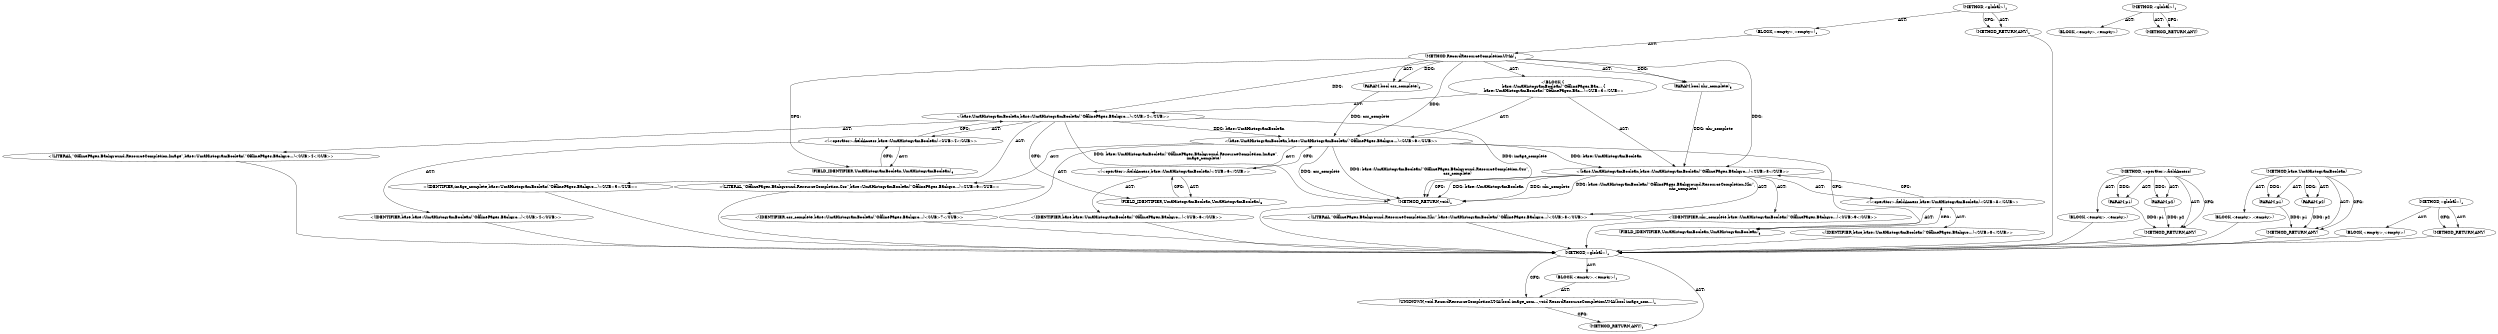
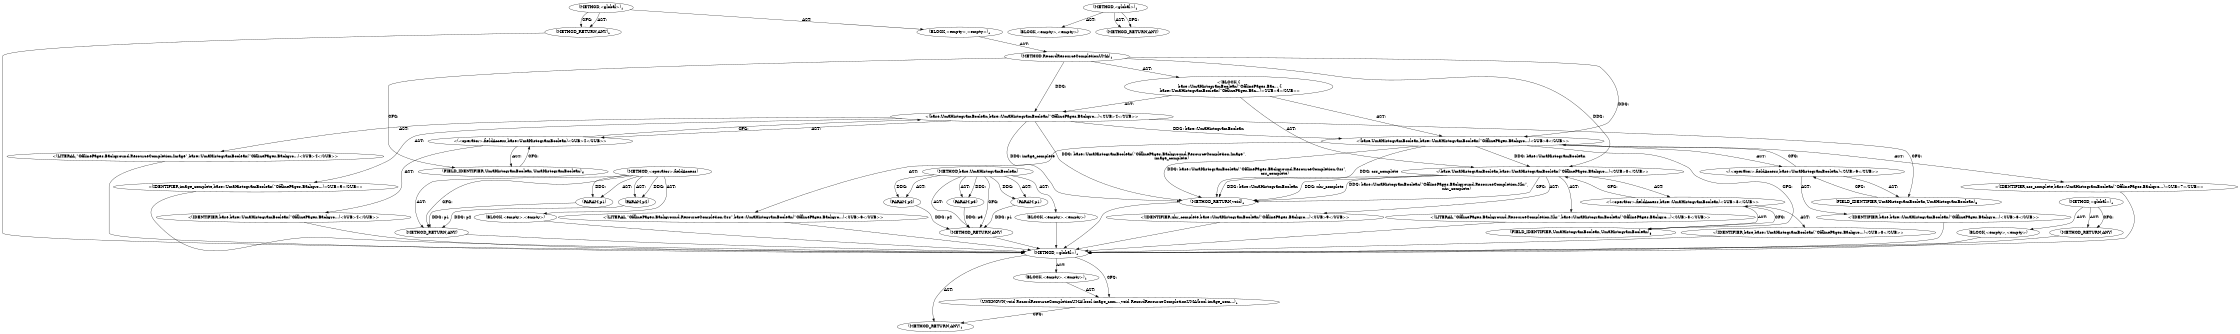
node "(PARAM,bool css_complete)": removed
node "(PARAM,bool xhr_complete)": removed
node "(PARAM,p3)": added
